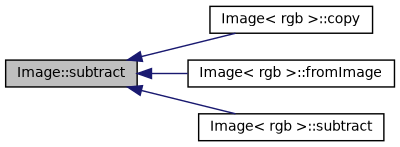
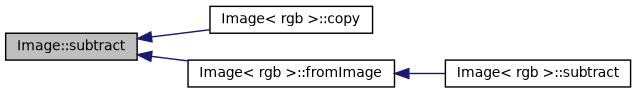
edge "Image< rgb >::subtract" -> "Image::subtract": now "Image< rgb >::subtract" -> "Image< rgb >::fromImage"
